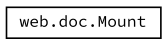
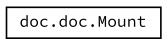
node "web.doc.Mount": label "web.doc.Mount" -> "doc.doc.Mount"
